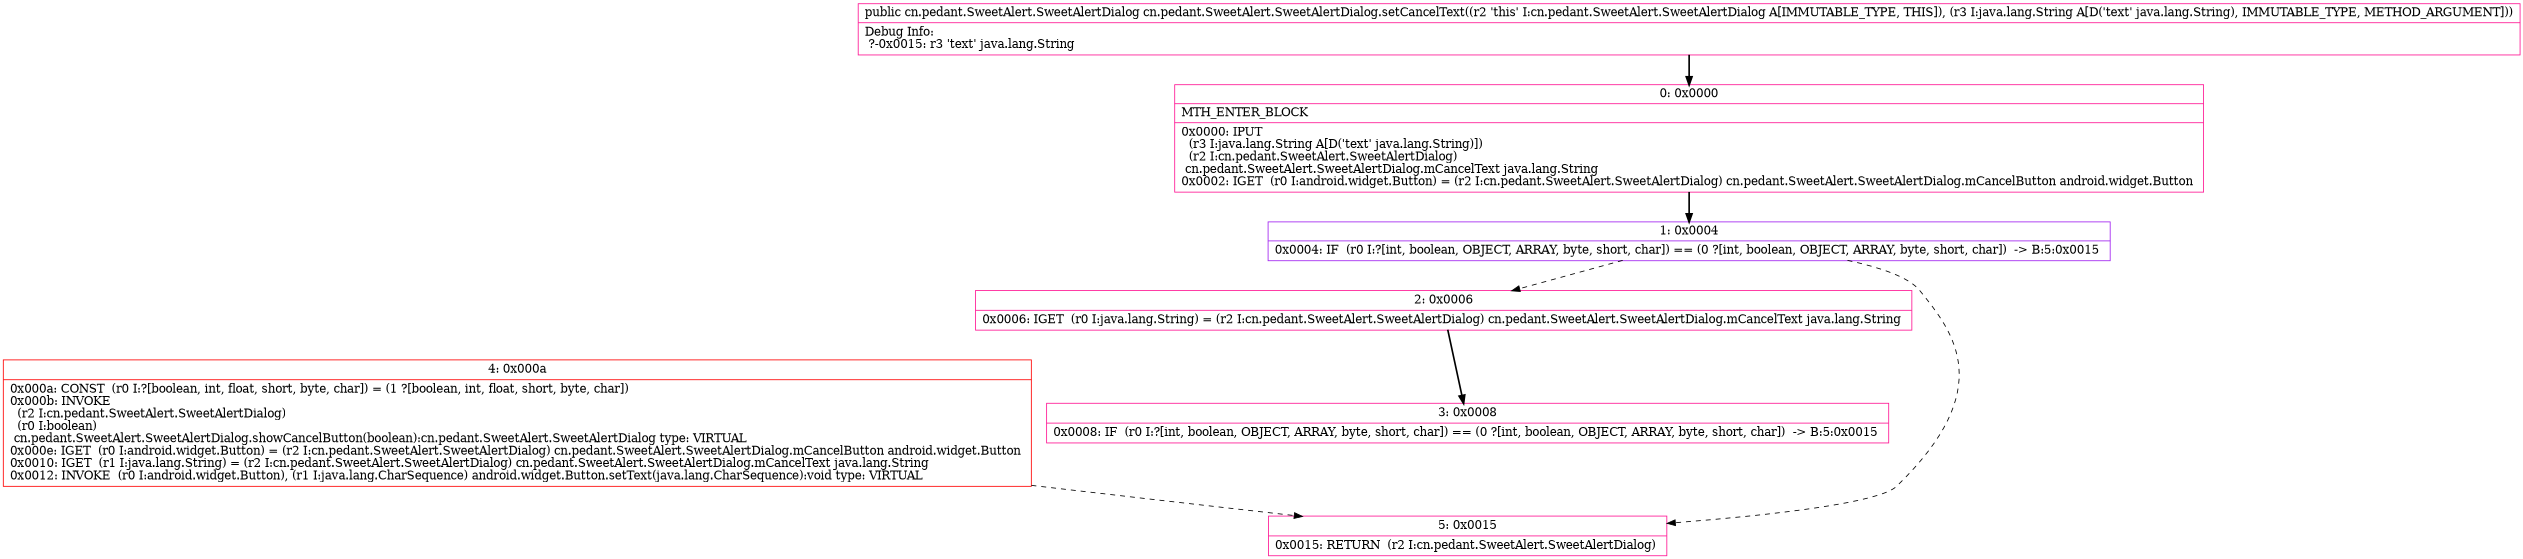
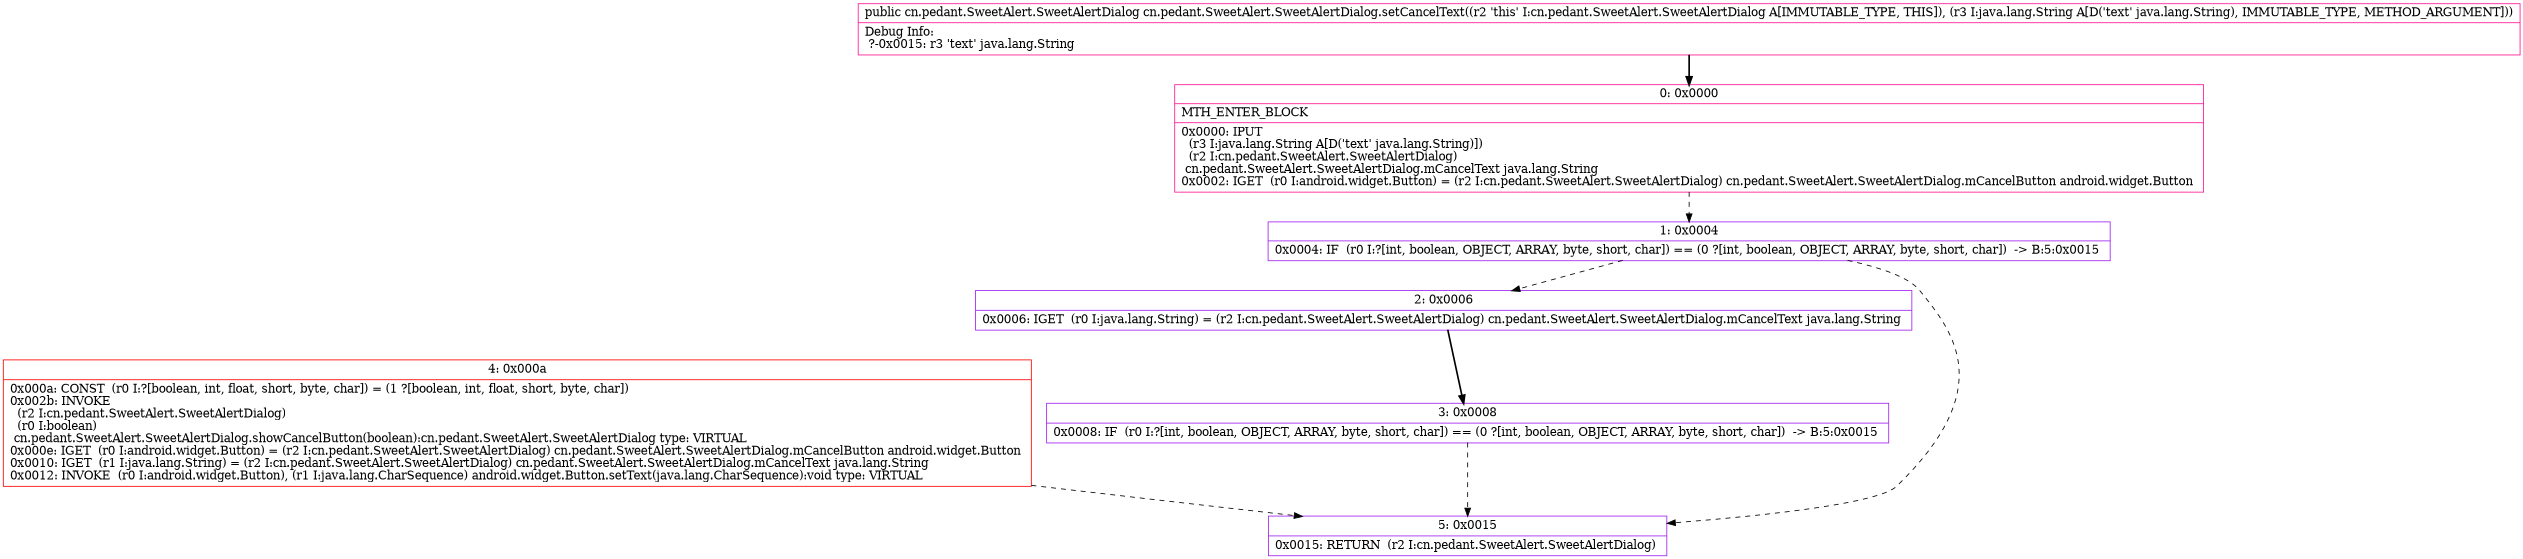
edge "0: 0x0000" -> "1: 0x0004": style bold -> dashed
node "2: 0x0006": color deeppink -> purple
node "4: 0x000a": text "0x000b: INVOKE" -> "0x002b: INVOKE"
node "3: 0x0008": color deeppink -> purple
edge "3: 0x0008" -> "5: 0x0015": added
node "5: 0x0015": color deeppink -> purple
